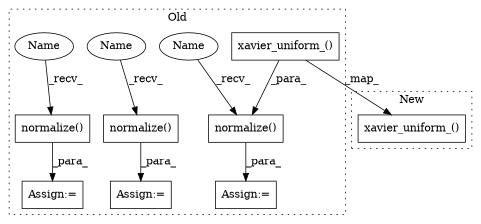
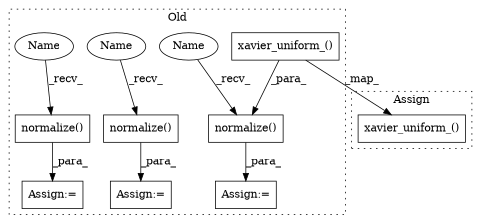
cluster "New": label "New" -> "Assign"
